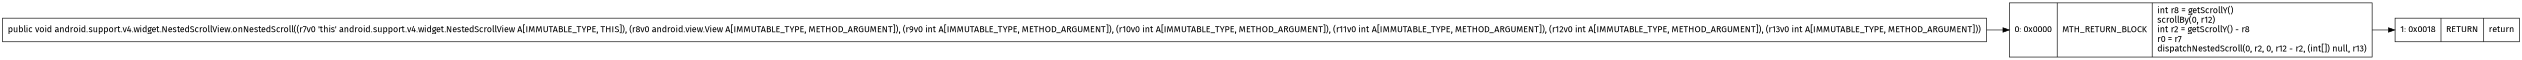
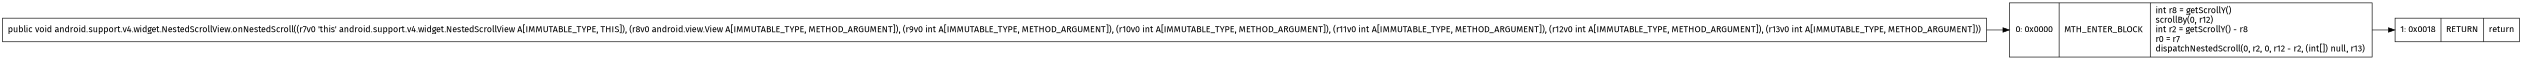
node "0: 0x0000": text "MTH_RETURN_BLOCK" -> "MTH_ENTER_BLOCK"
